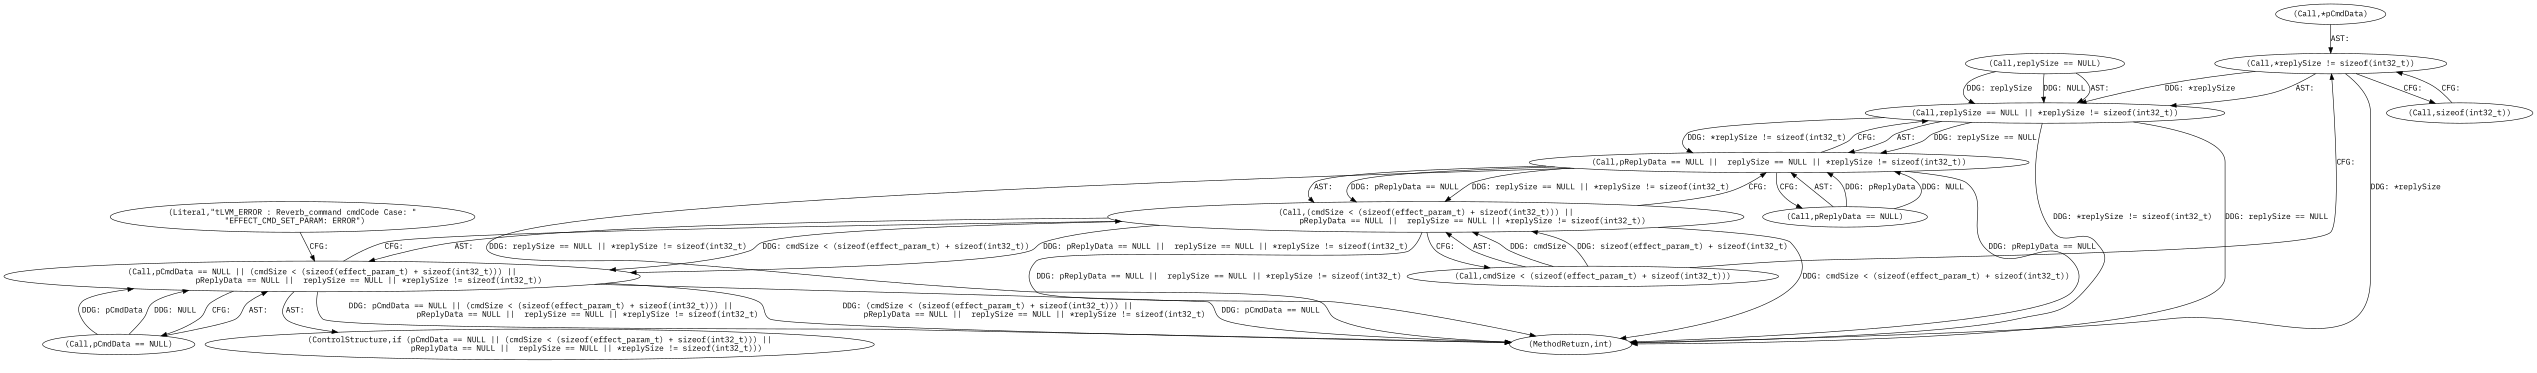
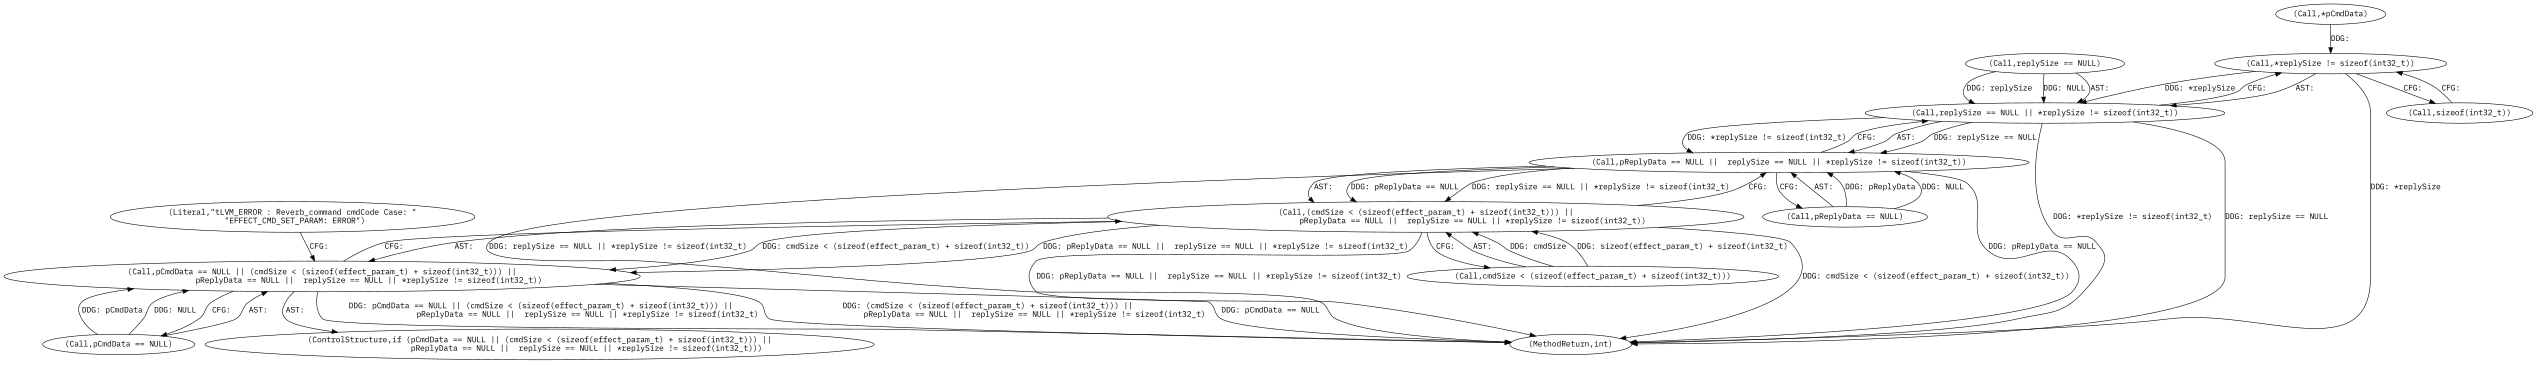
edge "(Call,*pCmdData)" -> "(Call,*replySize != sizeof(int32_t))": label "AST: " -> "DDG: "
edge "(Call,cmdSize < (sizeof(effect_param_t) + sizeof(int32_t)))" -> "(Call,*replySize != sizeof(int32_t))": now "(Call,replySize == NULL || *replySize != sizeof(int32_t))" -> "(Call,*replySize != sizeof(int32_t))"
